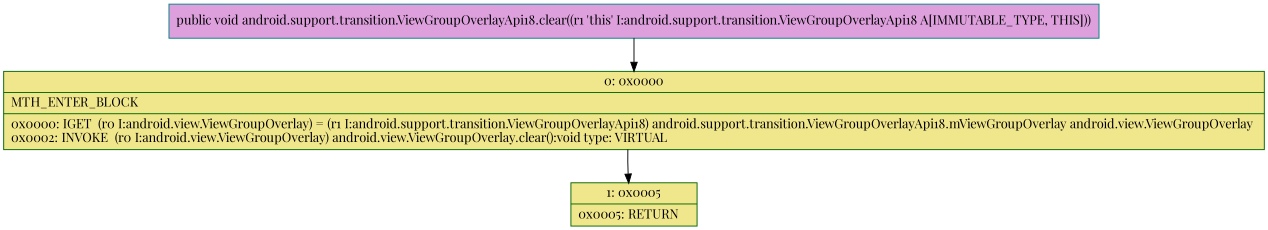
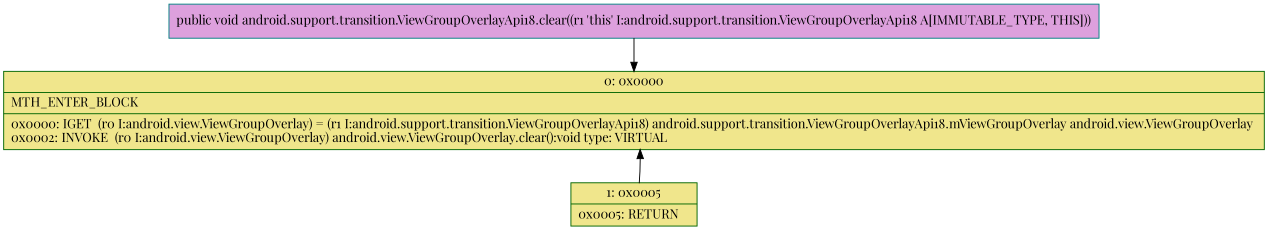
edge "0: 0x0000" -> "1: 0x0005": reversed
